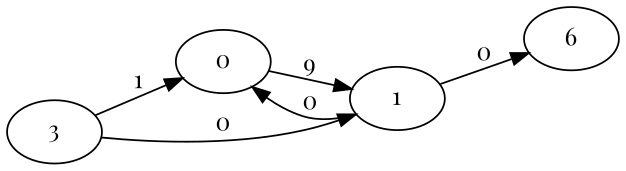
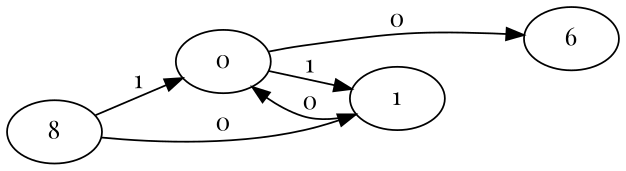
edge "0" -> "1": label "9" -> "1"
edge "1" -> "6": now "0" -> "6"
node "3": label "3" -> "8"
